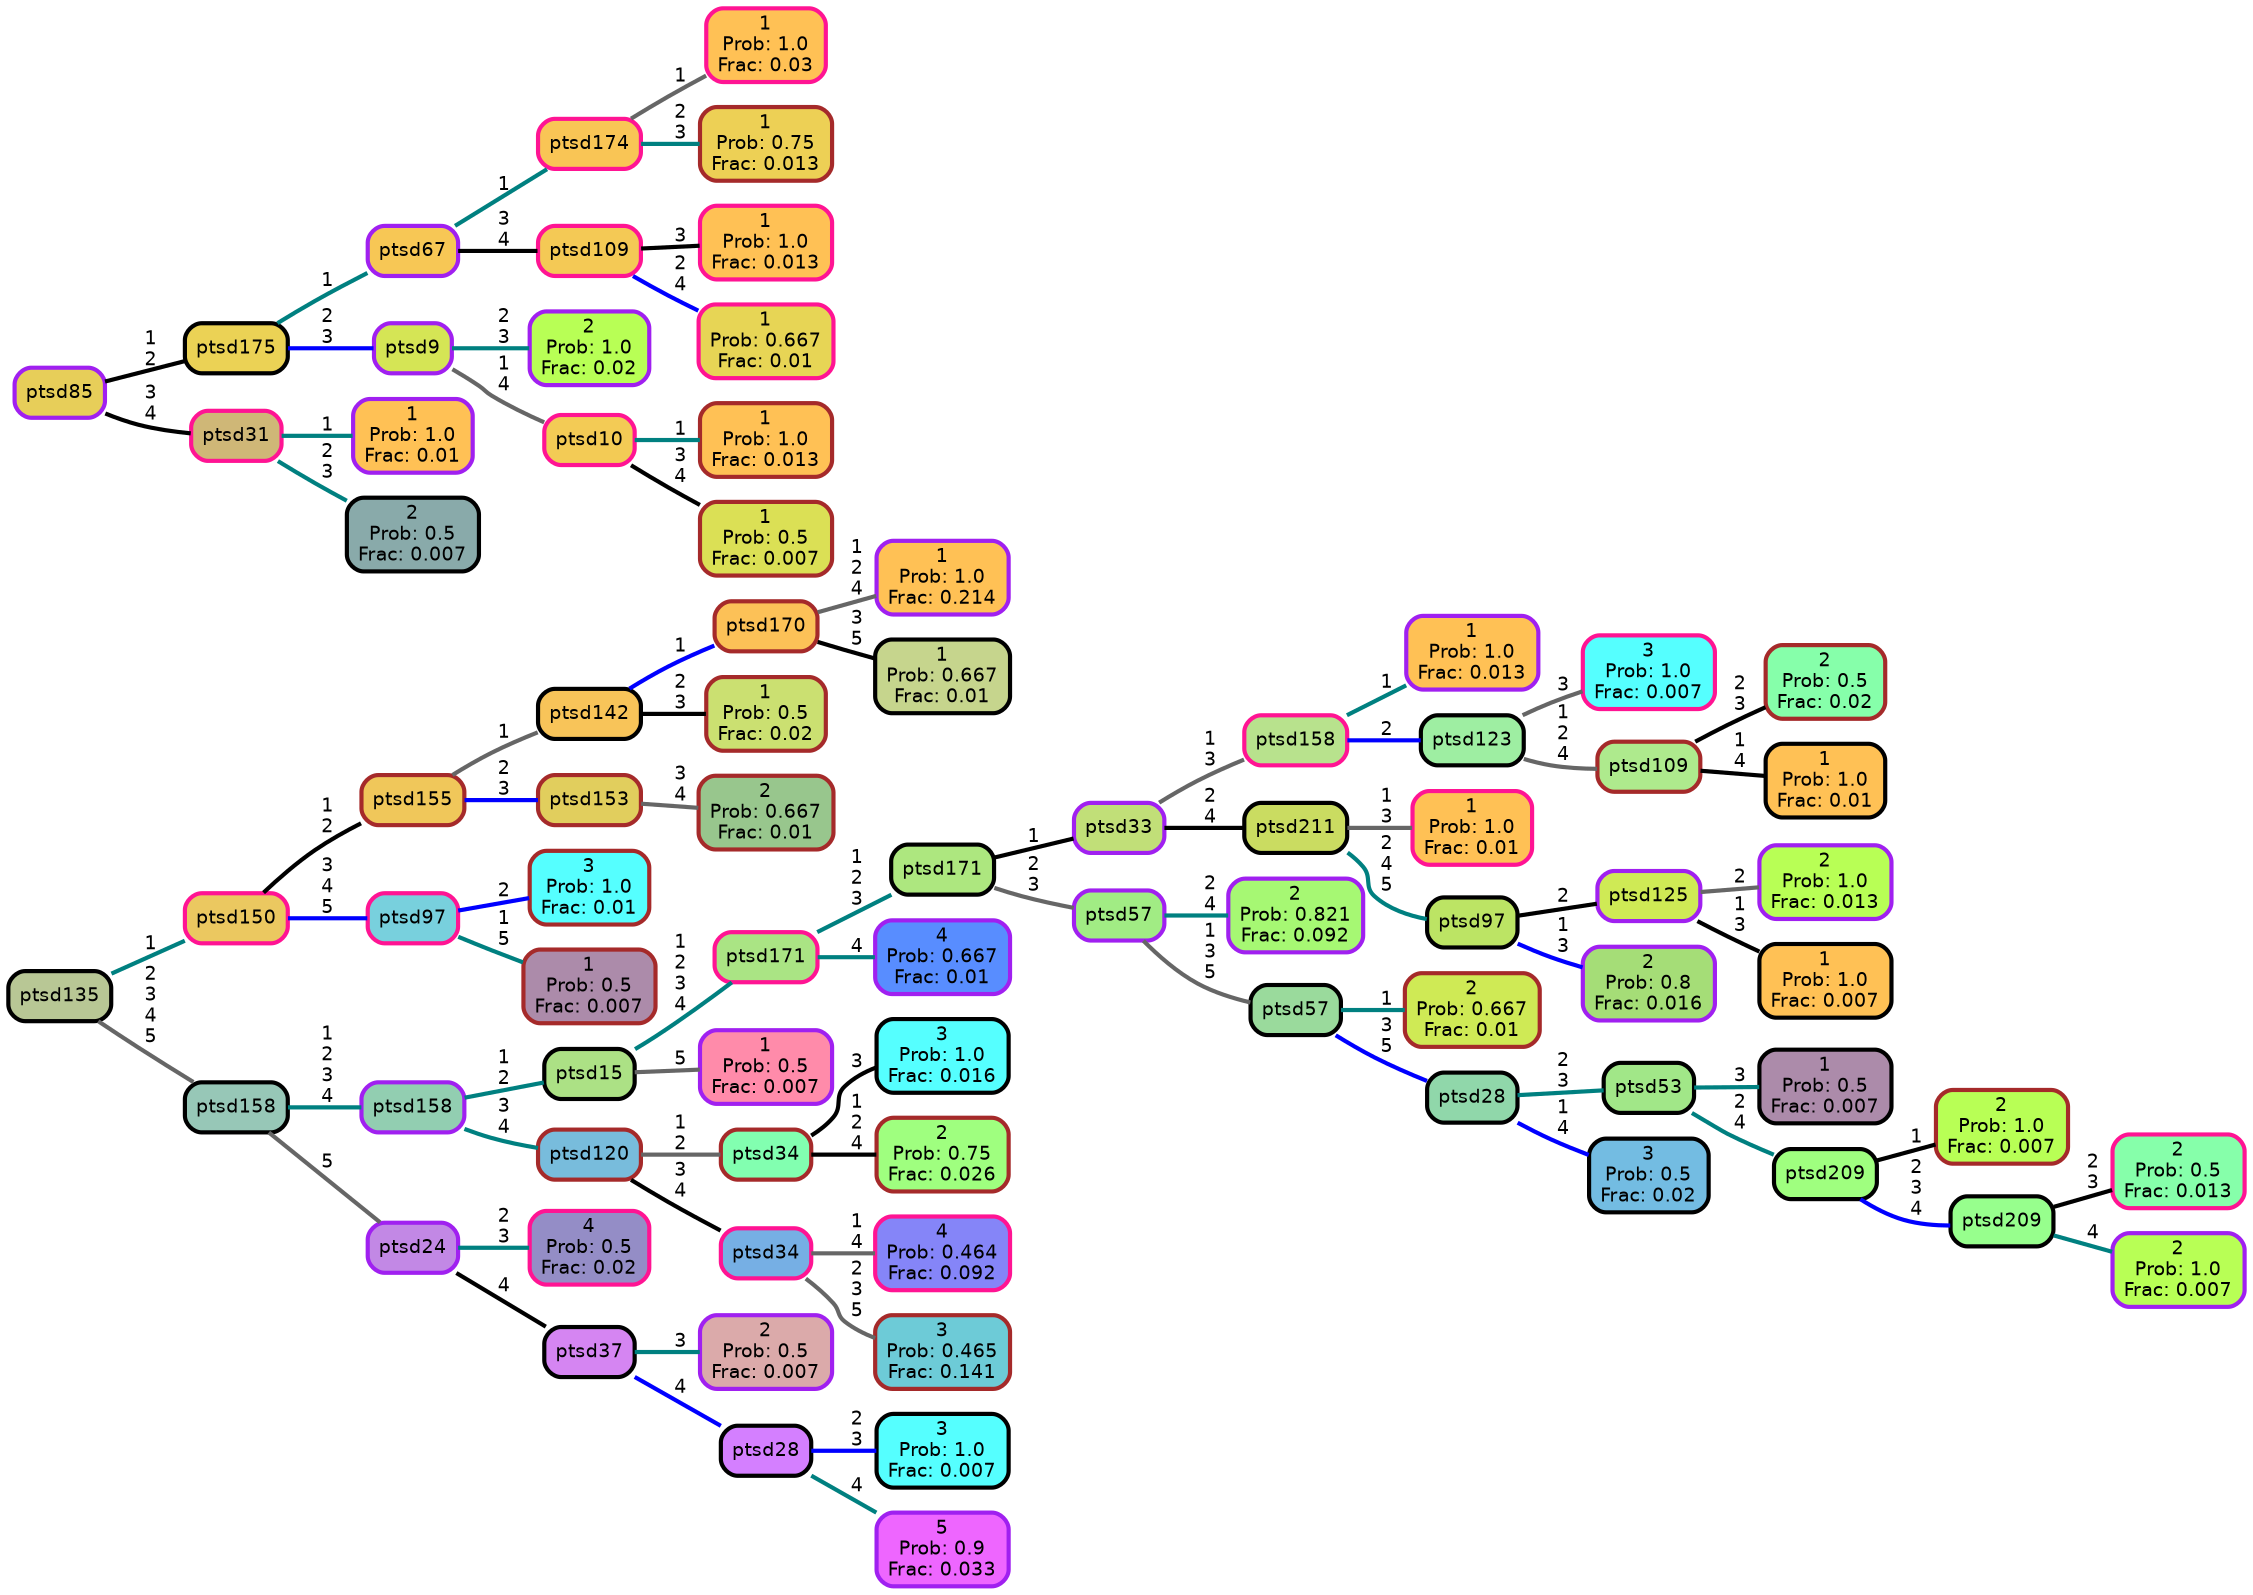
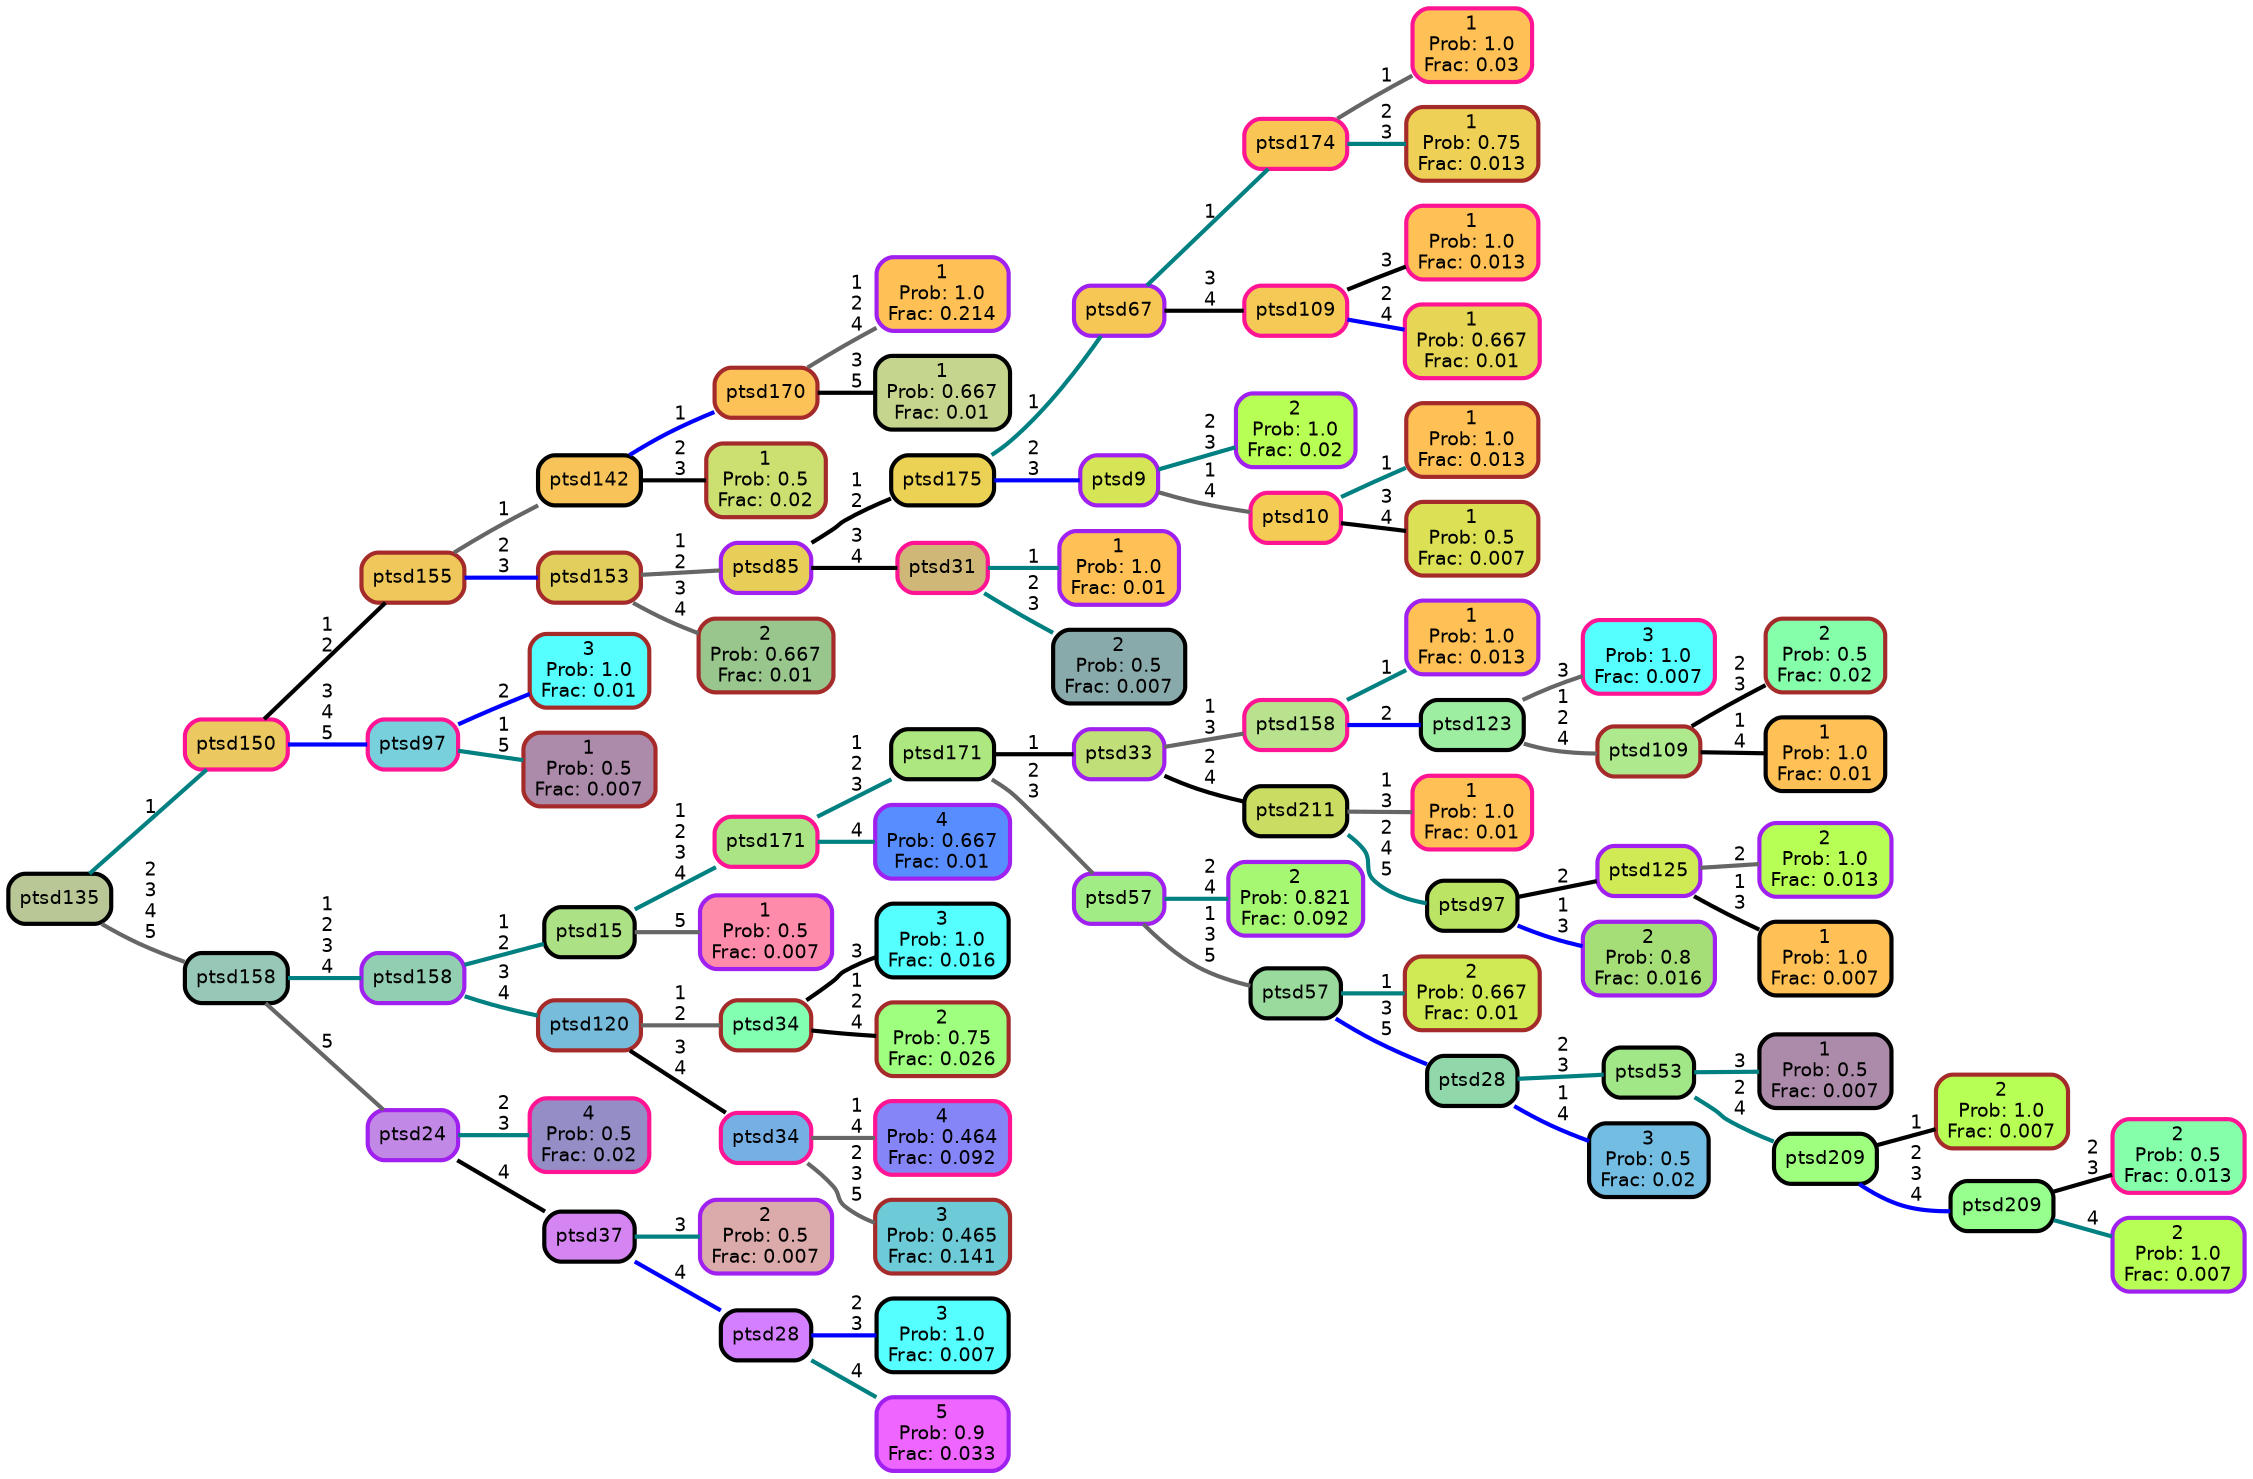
edge "ptsd85" -- "ptsd153": added, label "1 2"
